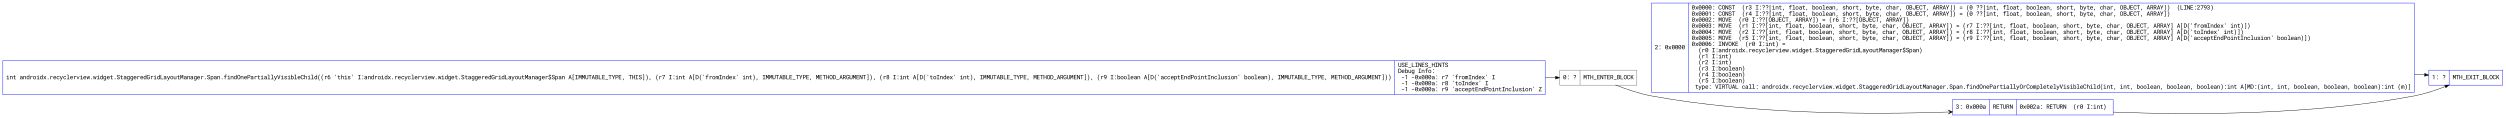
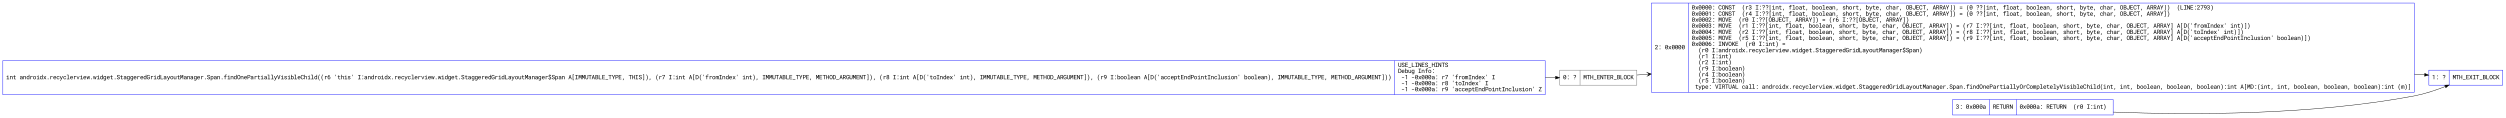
node "2: 0x0000": text "(r3 I:boolean)" -> "(r9 I:boolean)"
node "3: 0x000a": text "0x002a: RETURN  (r0 I:int)" -> "0x000a: RETURN  (r0 I:int)"
edge "0: ?" -> "3: 0x000a": now "0: ?" -> "2: 0x0000"
